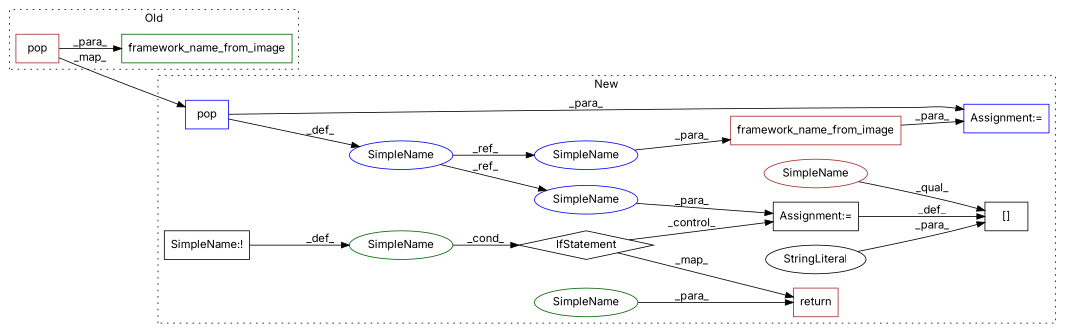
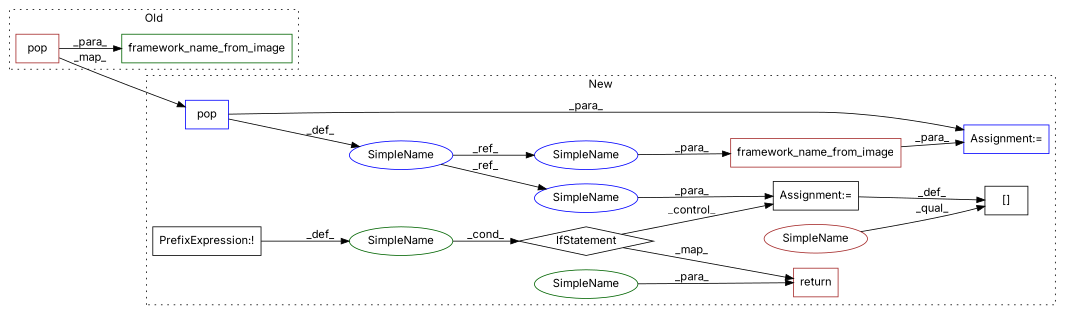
node "SimpleName:!": label "SimpleName:!" -> "PrefixExpression:!"
node "StringLiteral": removed
